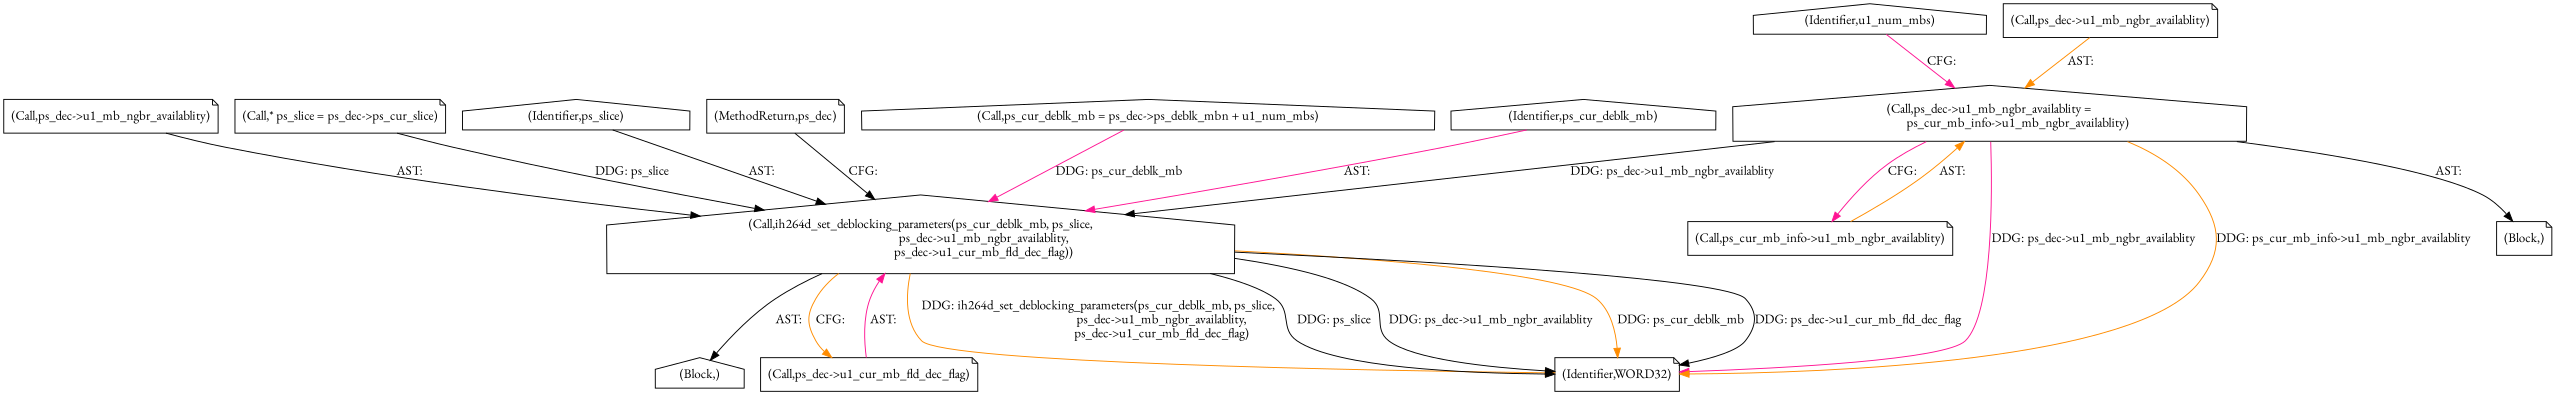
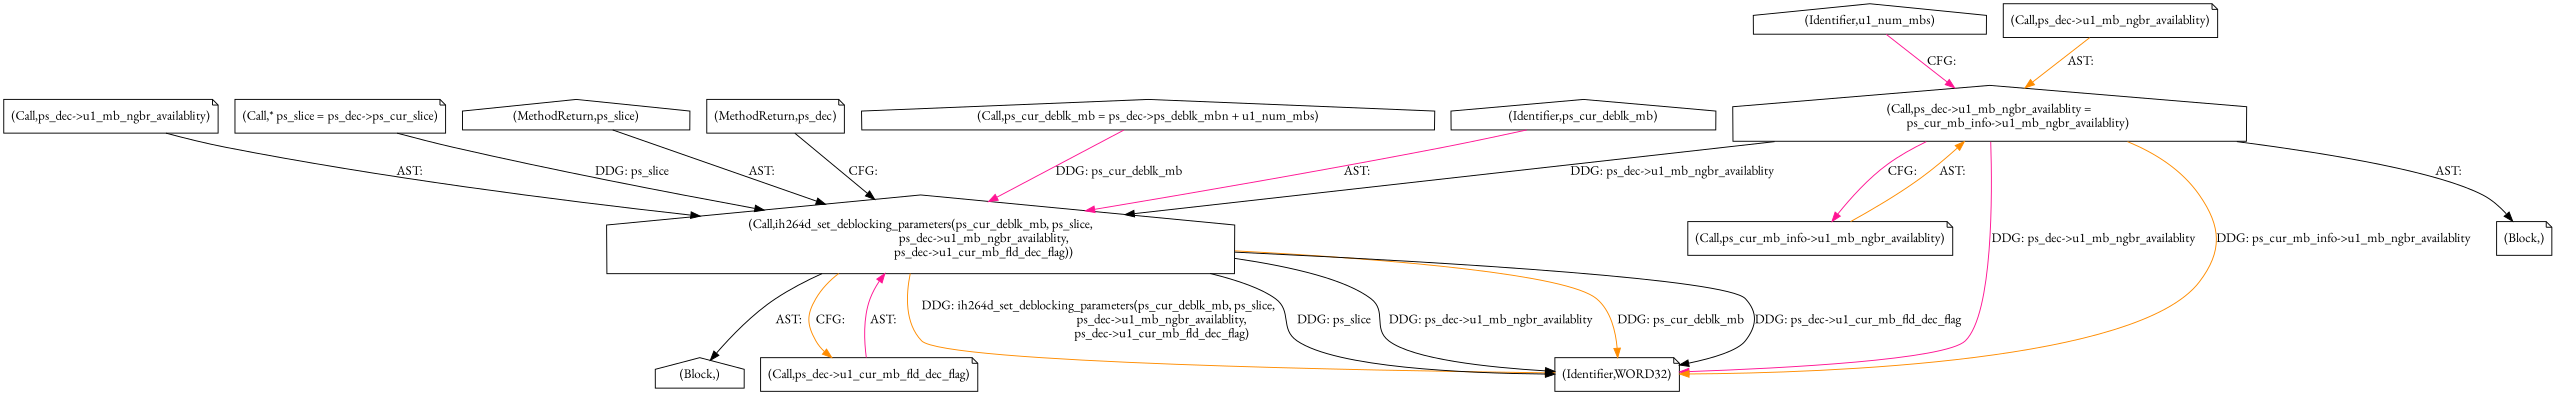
node "(Identifier,ps_slice)": label "(Identifier,ps_slice)" -> "(MethodReturn,ps_slice)"
